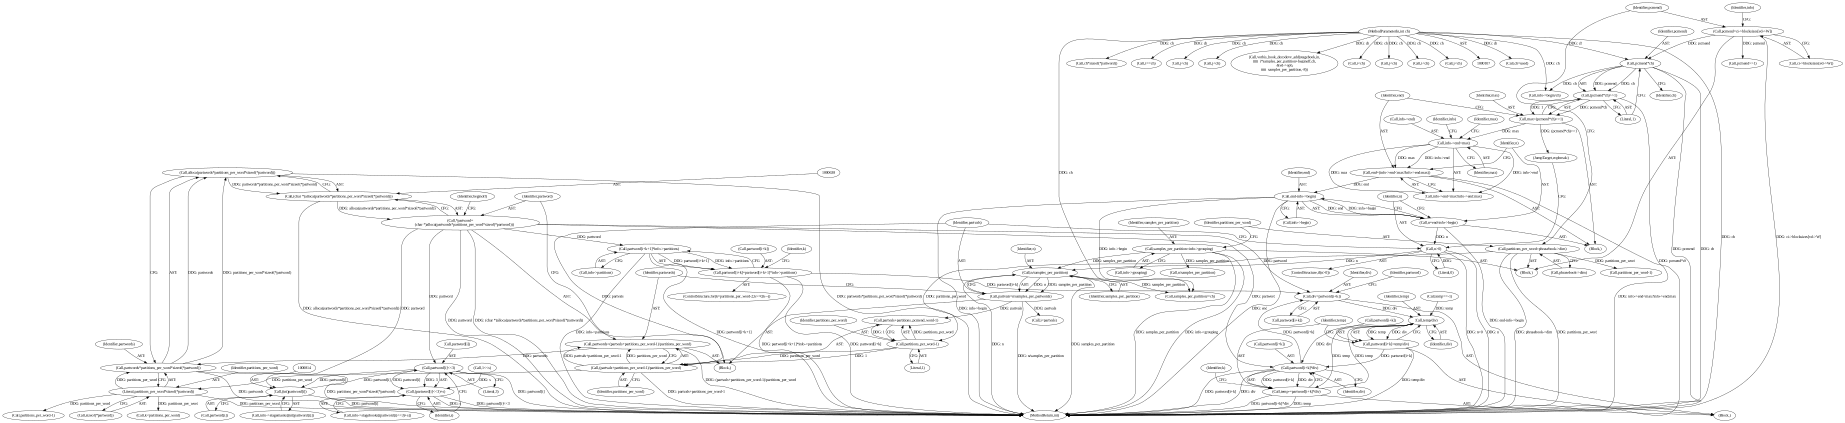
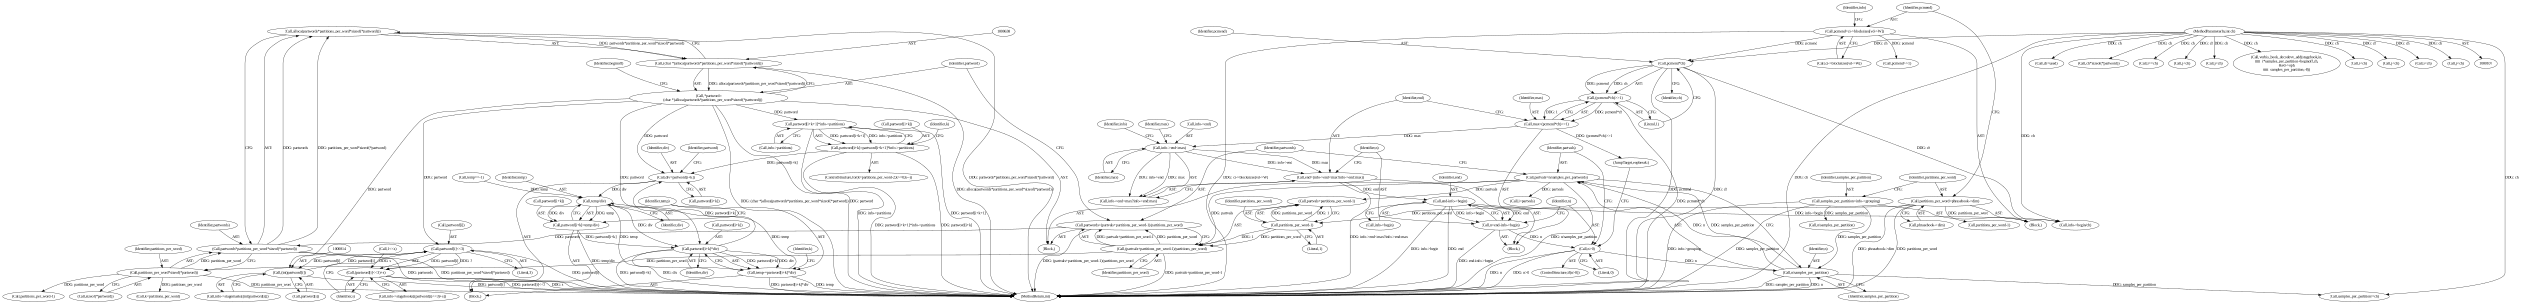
edge "(Call,end-info->begin)" -> "(Call,samples_per_partition/=ch)": now "(Call,end-info->begin)" -> "(Call,info->begin/ch)"
edge "(Identifier,partvals)" -> "(Call,(partvals+partitions_per_word-1)/partitions_per_word)": now "(Call,partvals=n/samples_per_partwords)" -> "(Call,(partvals+partitions_per_word-1)/partitions_per_word)"
edge "(Literal,0)" -> "(Call,n>0)": label "DDG: " -> "AST: "
node "(Call,info->grouping)": removed
node "(Call,partvals+partitions_pcmend_word-1)": label "(Call,partvals+partitions_pcmend_word-1)" -> "(Call,partvals+partitions_per_word-1)"
node "(Literal,partitions_per_word*sizeof(*partword))": label "(Literal,partitions_per_word*sizeof(*partword))" -> "(Call,partitions_per_word*sizeof(*partword))"
